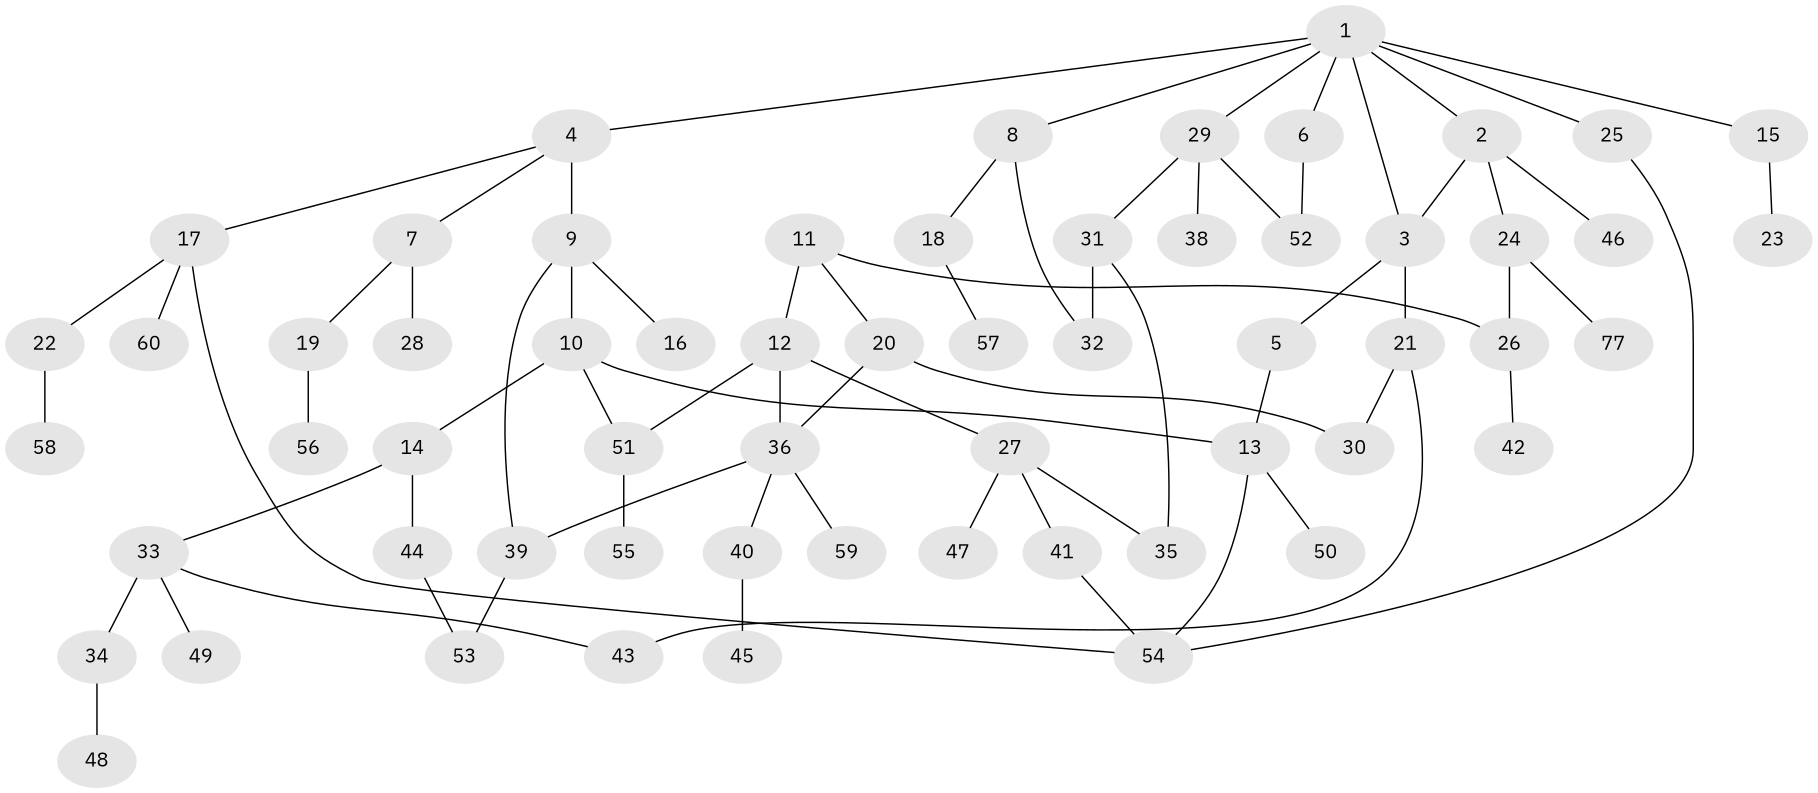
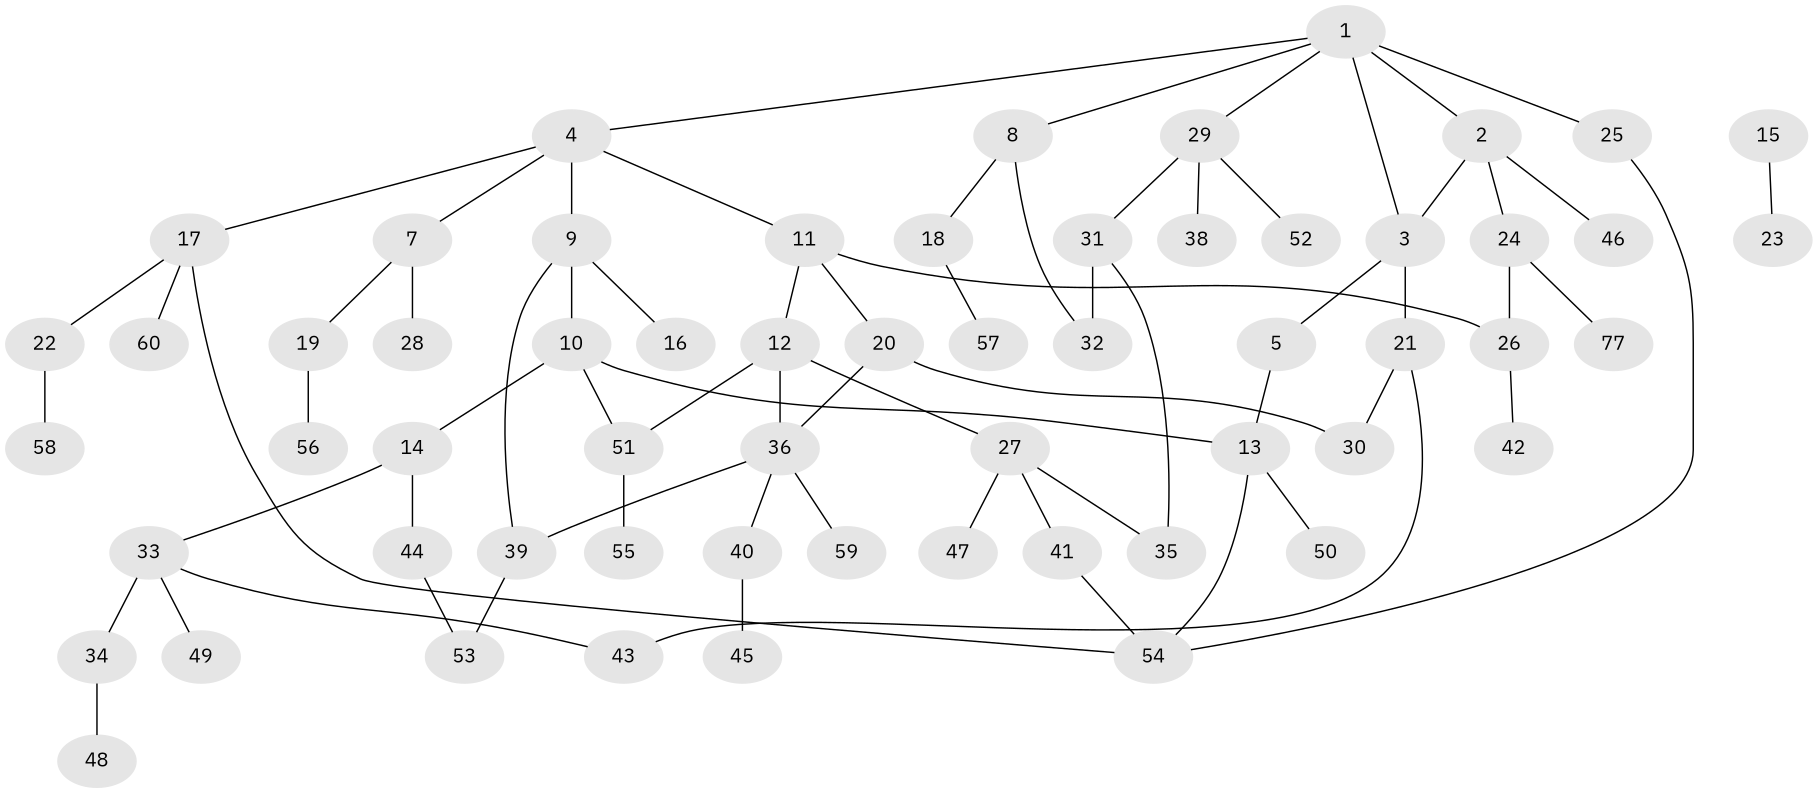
edge "1" -- "15": removed
node "6": removed
edge "4" -- "11": added
